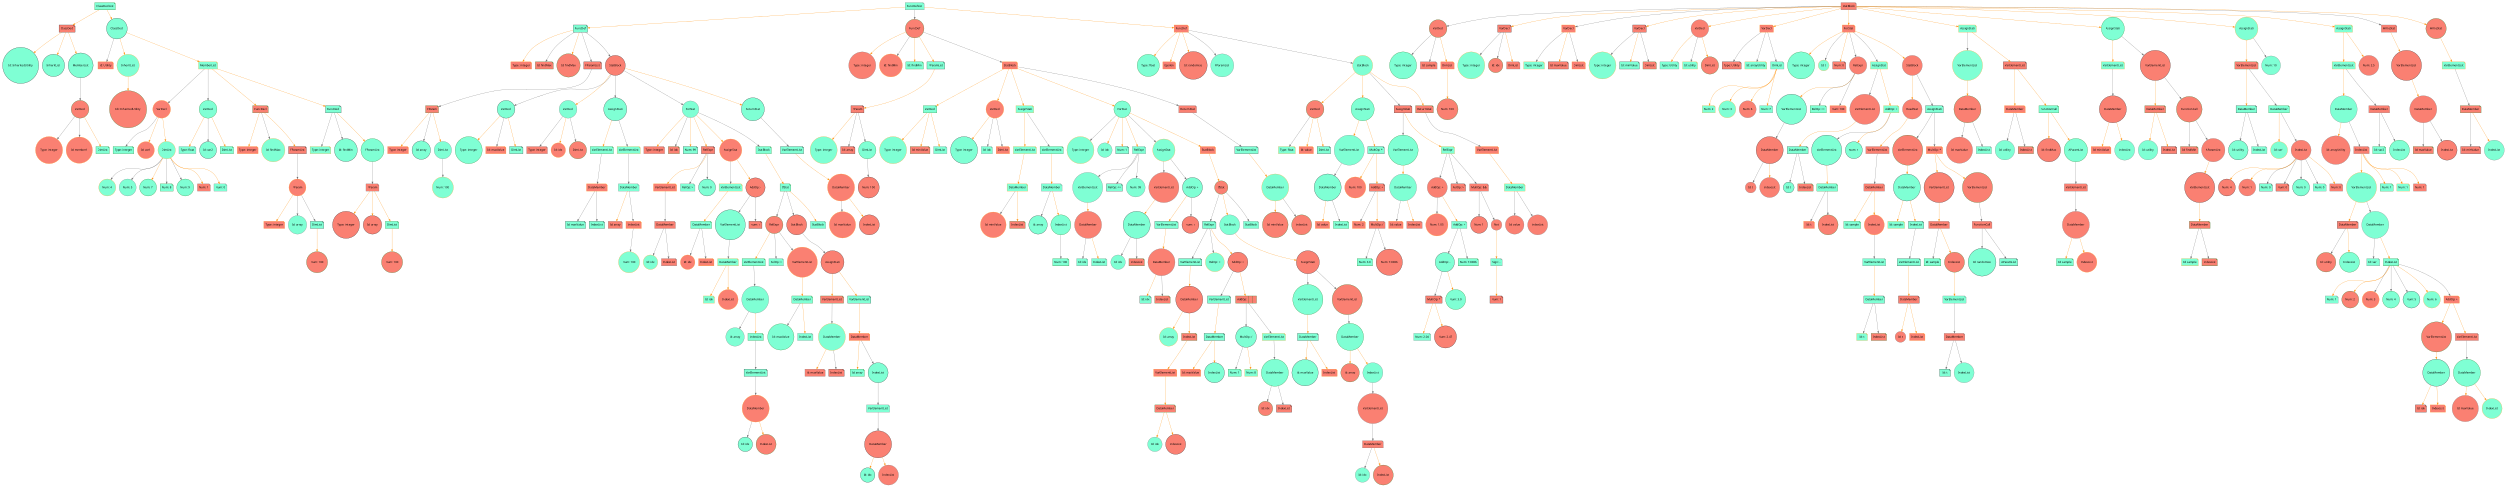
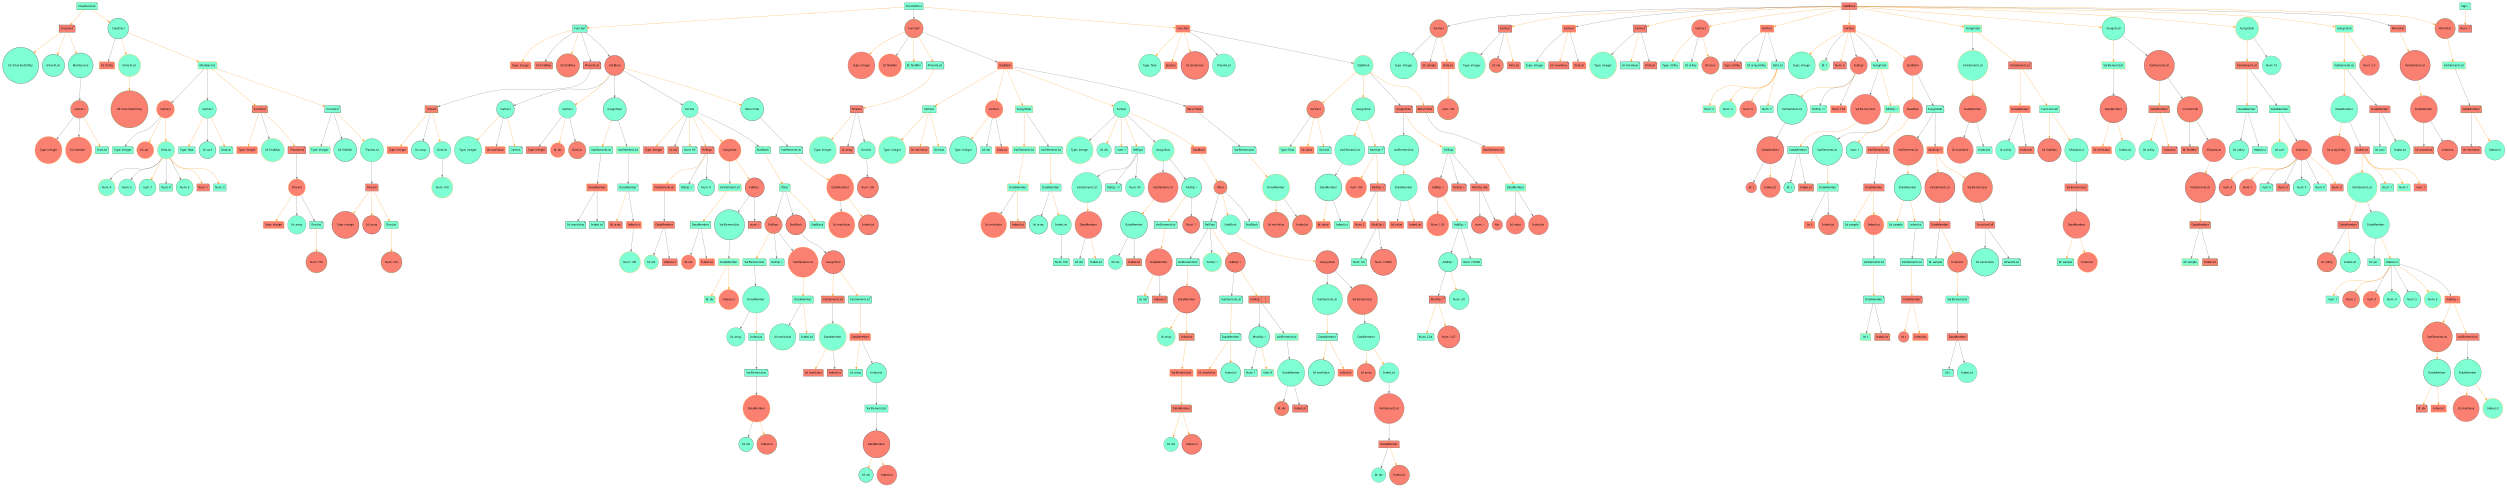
edge "Not" -> "Sign: -": removed
